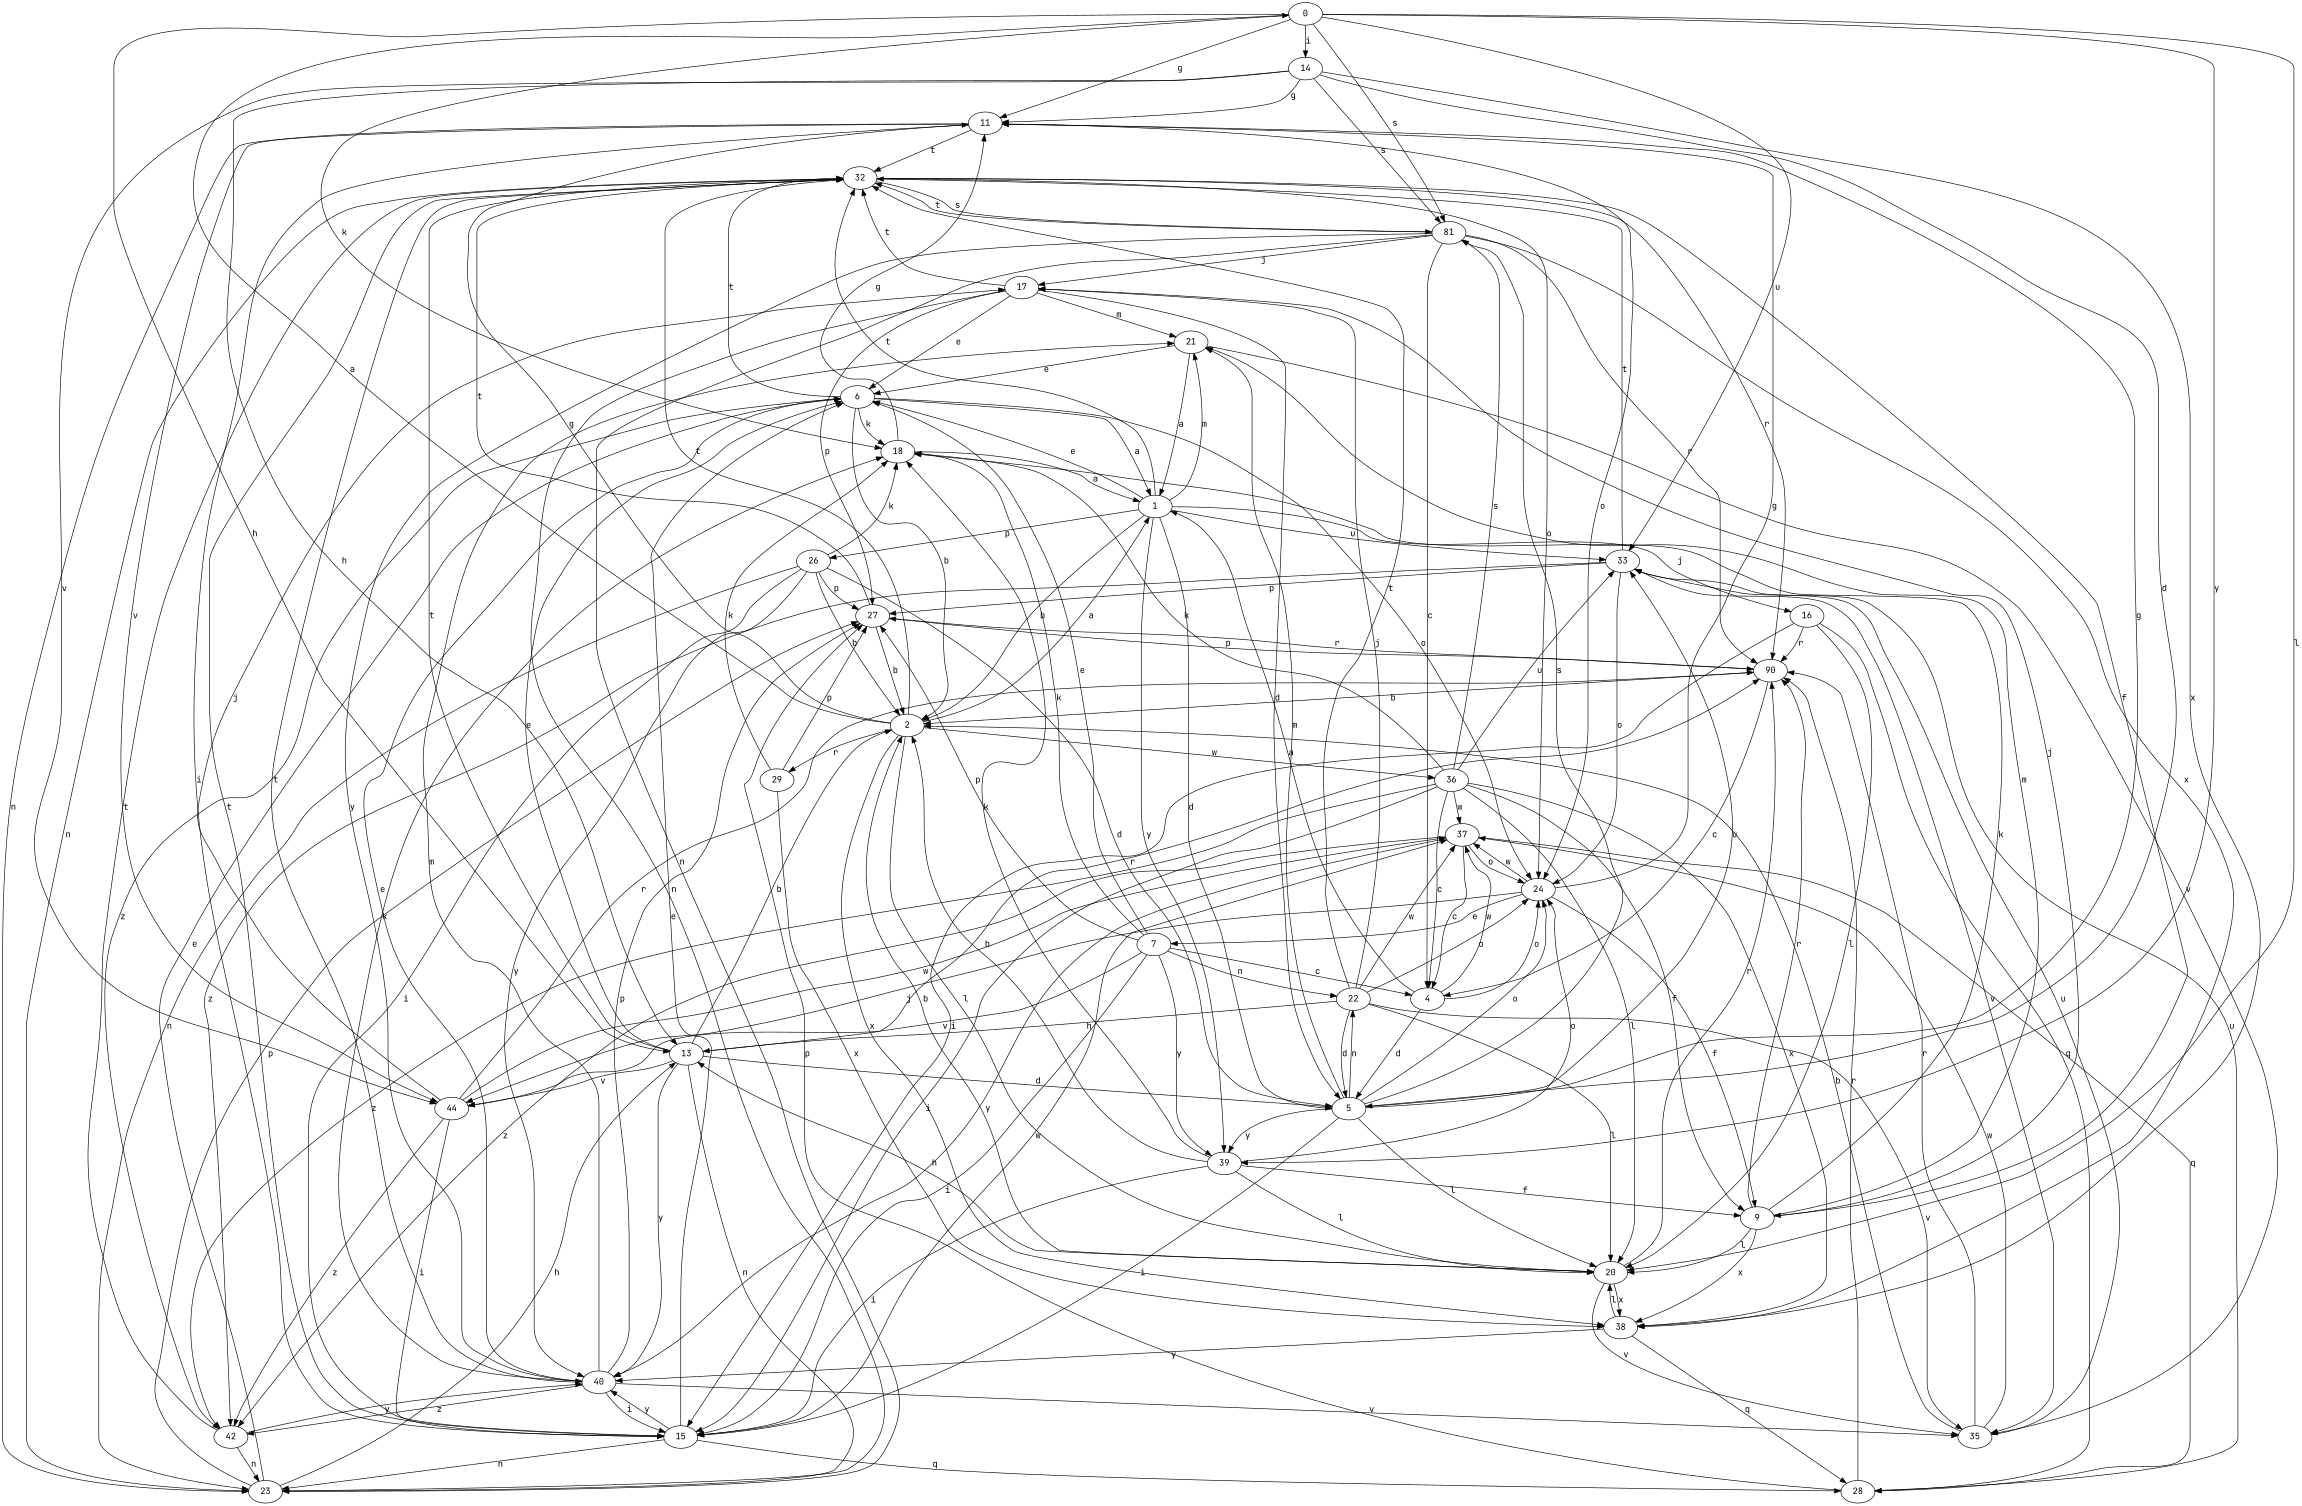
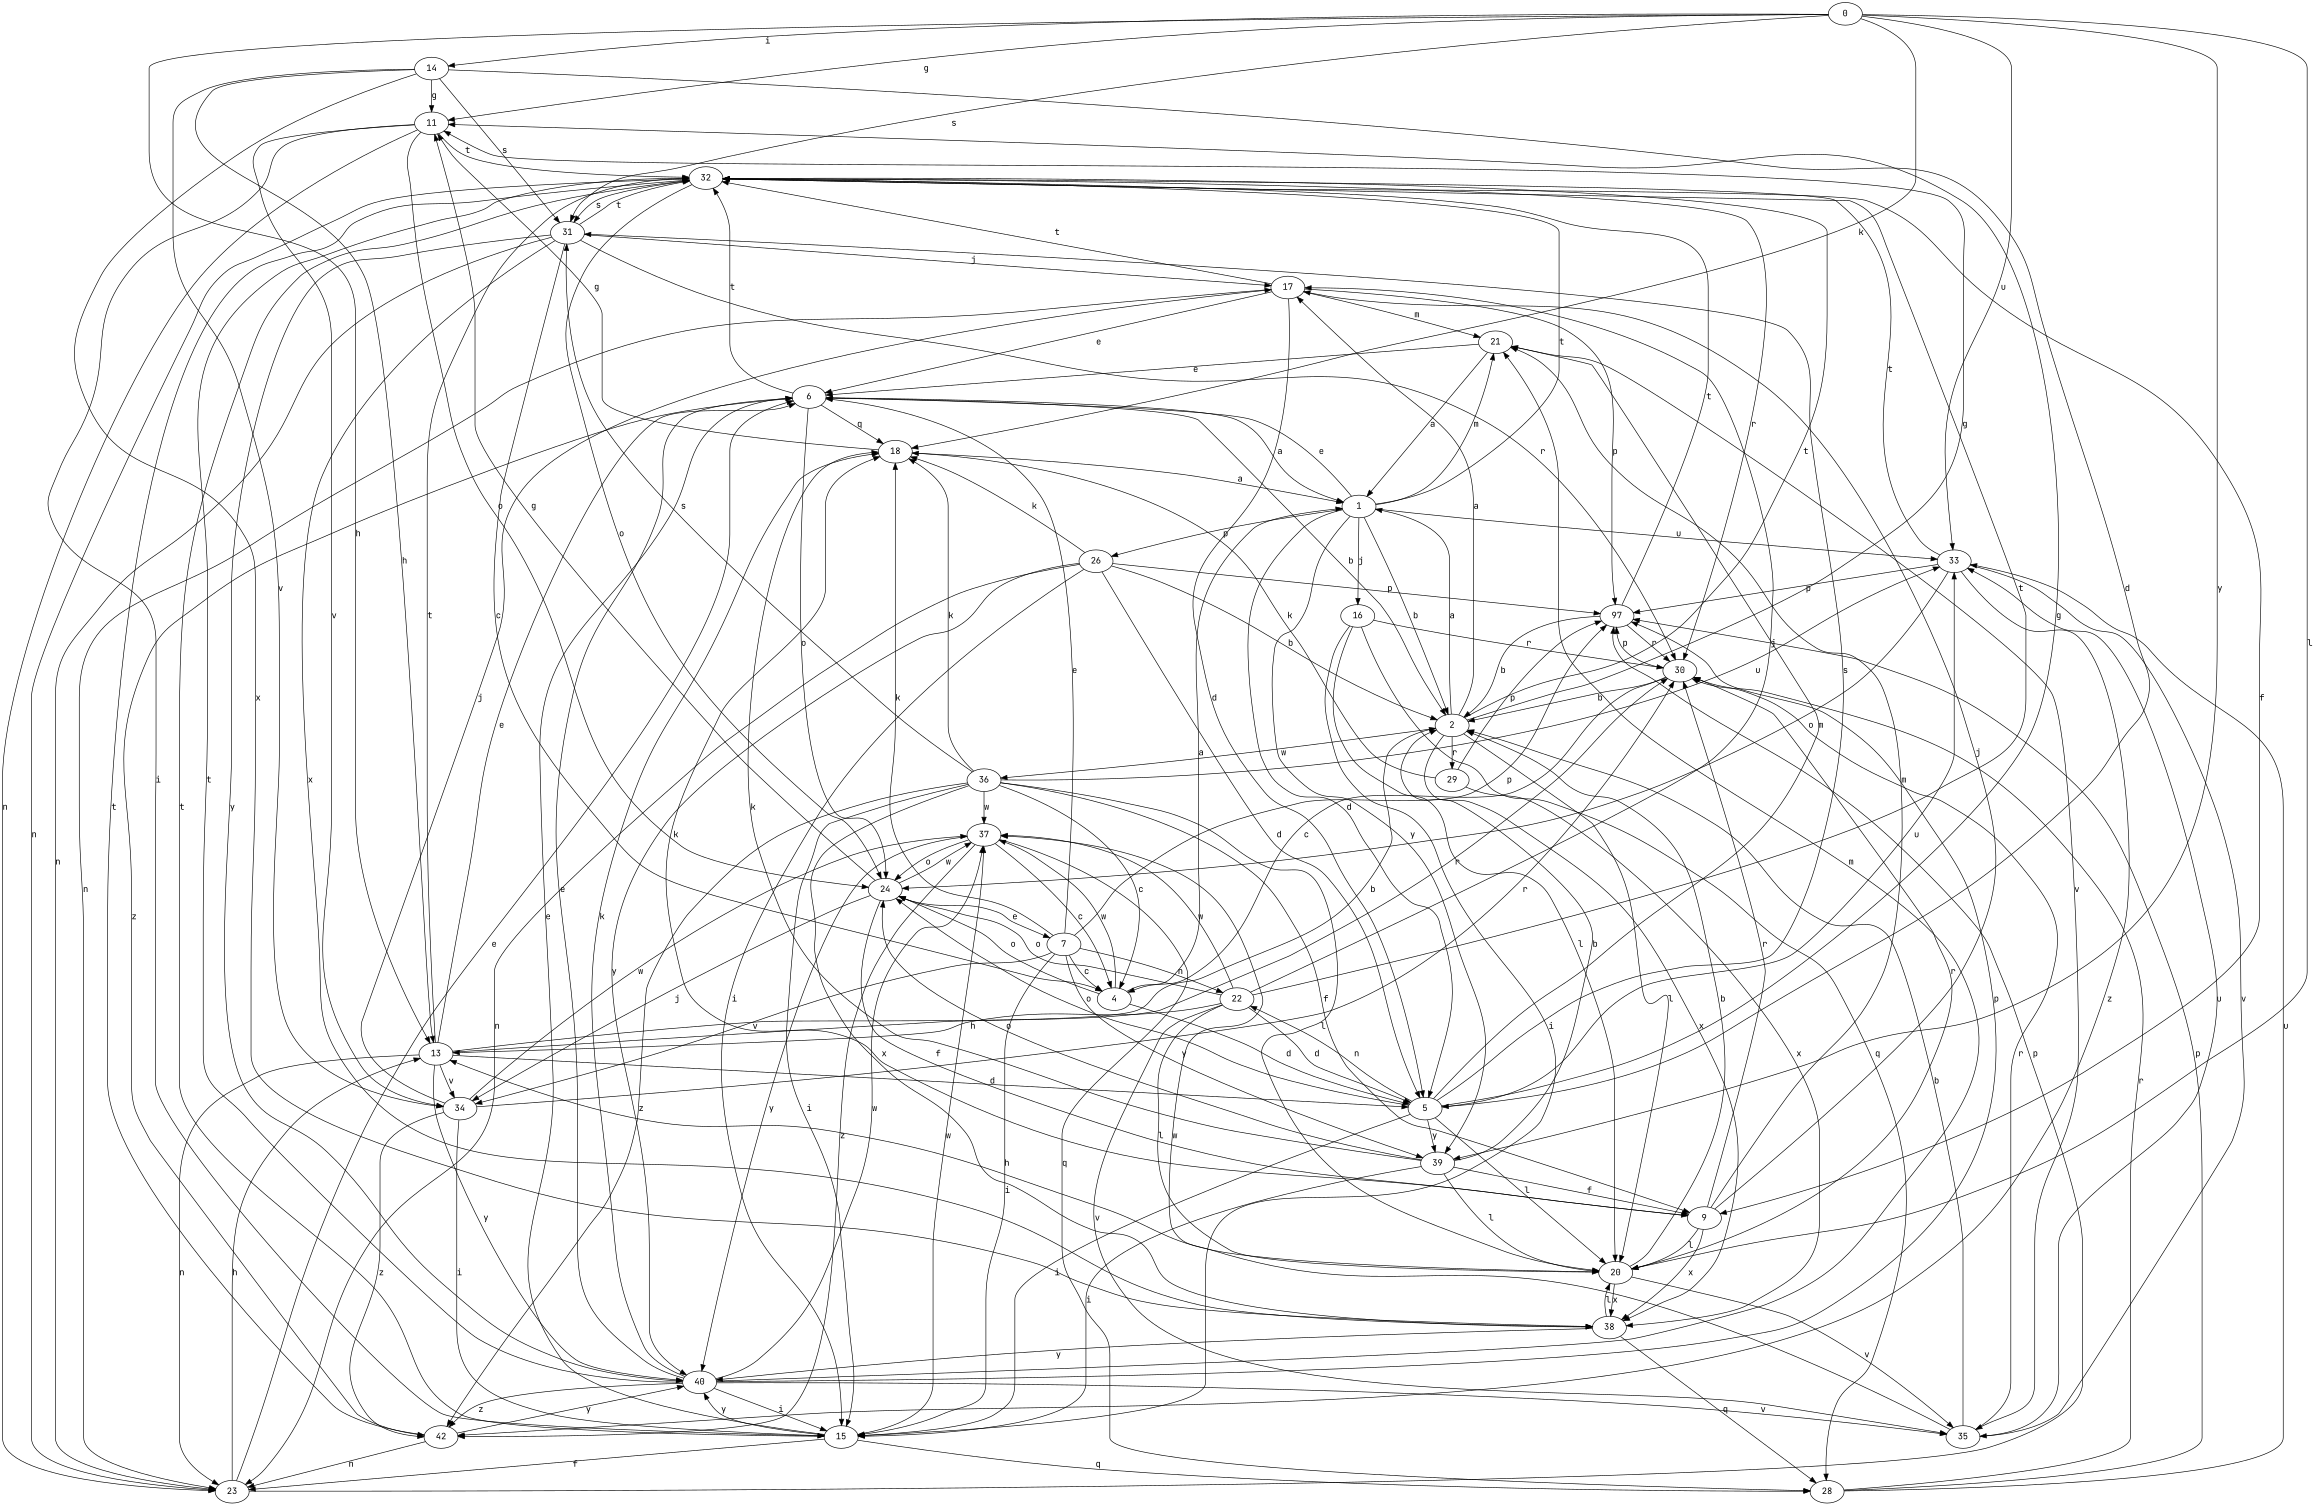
edge "2" -> "0": now "2" -> "17"
node "81": label "81" -> "31"
edge "6" -> "18": label "k" -> "q"
node "27": label "27" -> "97"
node "90": label "90" -> "30"
node "44": label "44" -> "34"
edge "40" -> "37": added, label "w"
edge "15" -> "23": label "n" -> "f"
